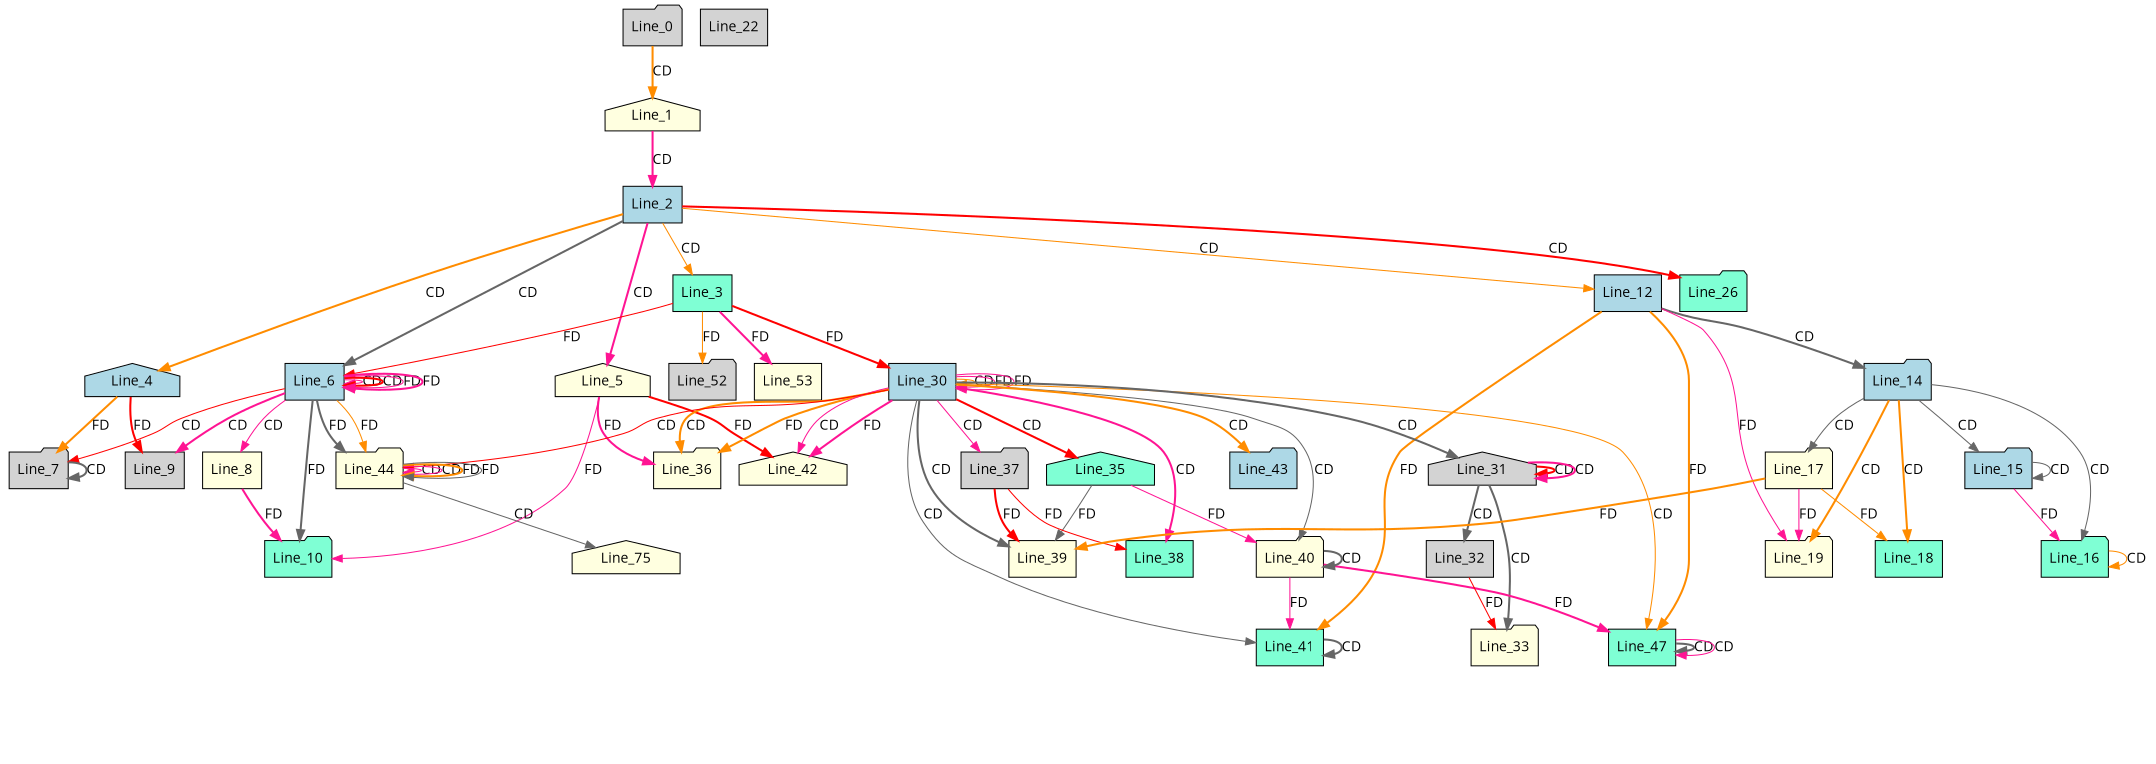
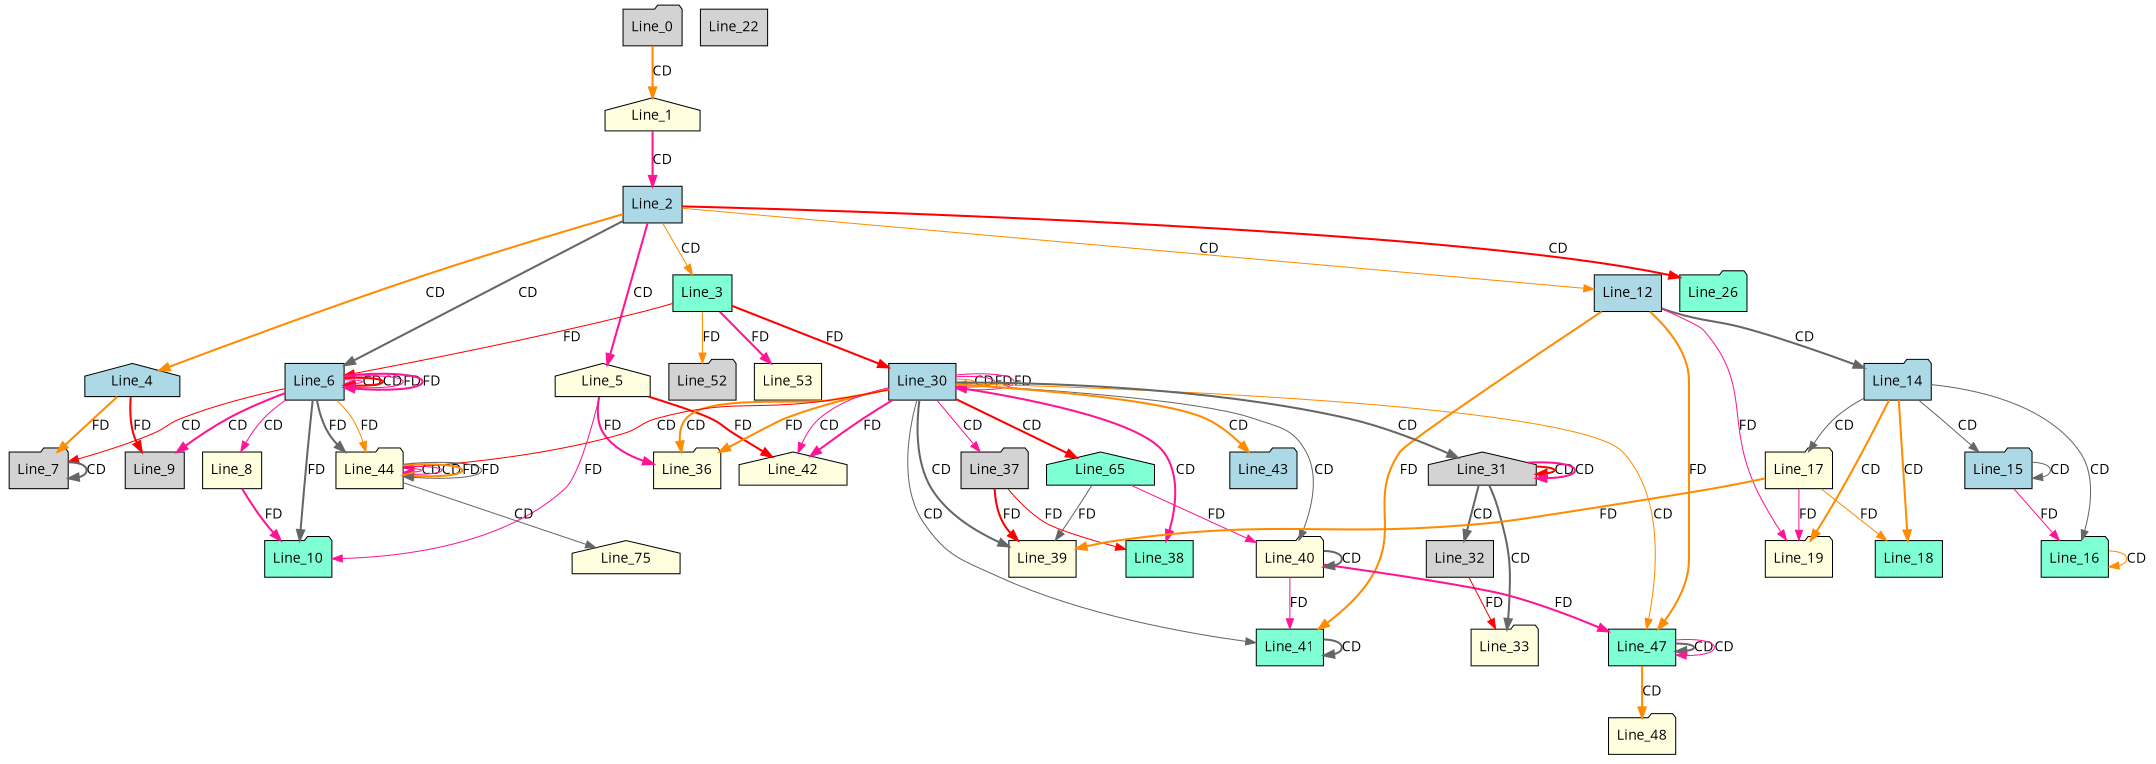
node "Line_35": label "Line_35" -> "Line_65"
node "Line_48": added
